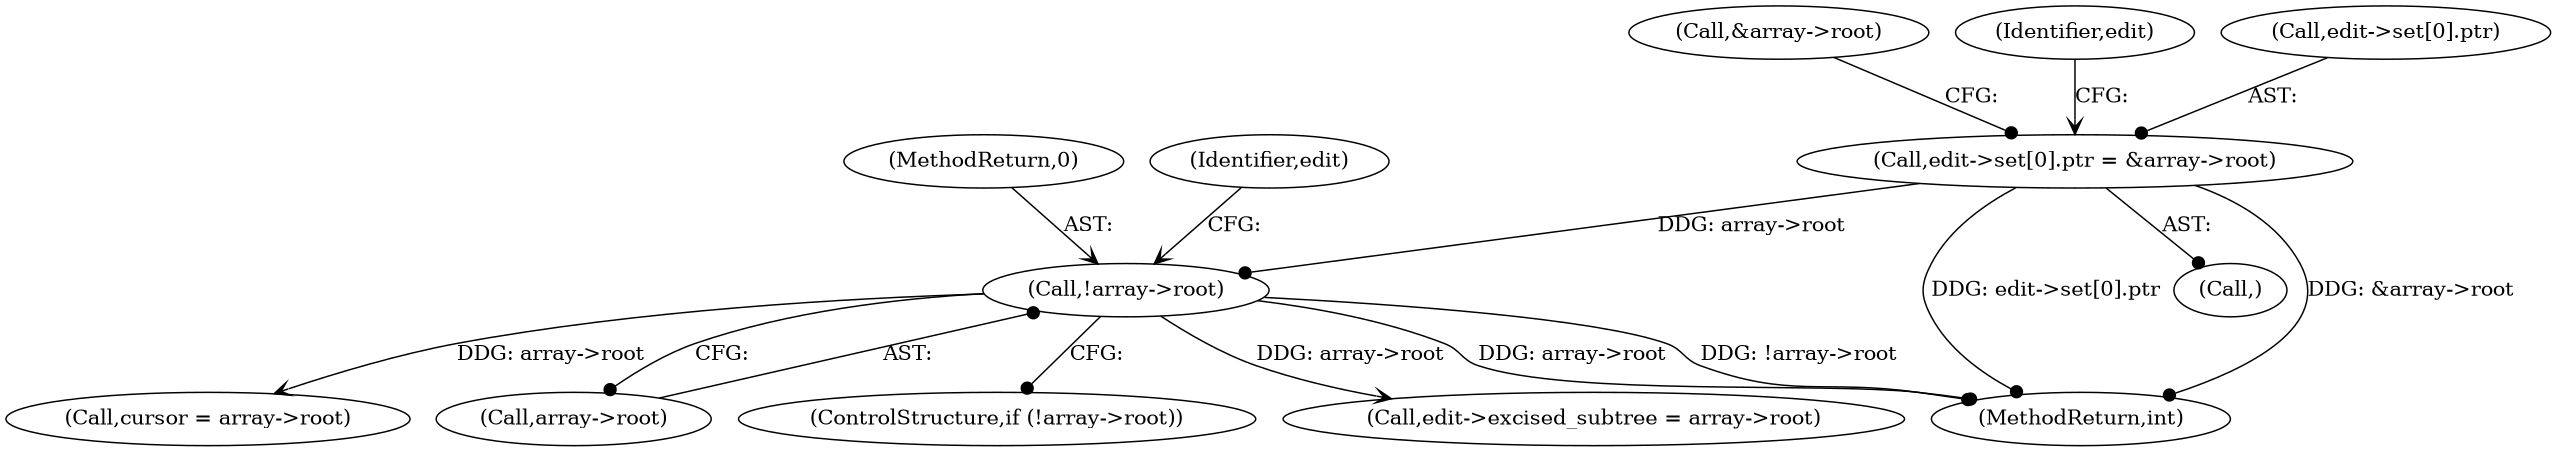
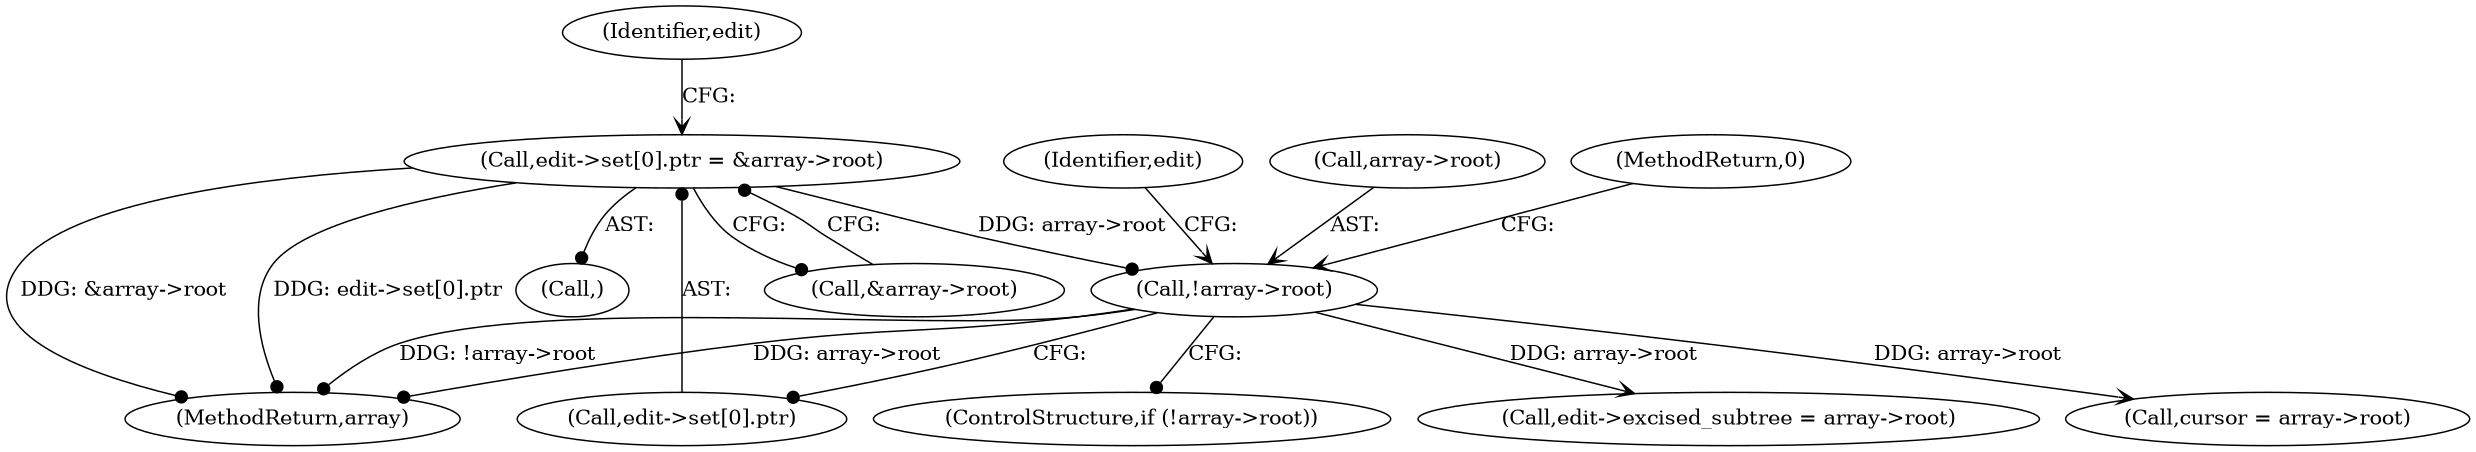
edge "(MethodReturn,0)" -> "(Call,!array->root)": label "AST: " -> "CFG: "
edge "(Call,edit->set[0].ptr = &array->root)" -> "(Call,&array->root)": added, label "CFG:"
edge "(Call,!array->root)" -> "(Call,array->root)": now "(Call,!array->root)" -> "(Call,edit->set[0].ptr)"
edge "(Call,array->root)" -> "(Call,!array->root)": arrowhead dot -> vee
node "(MethodReturn,int)": label "(MethodReturn,int)" -> "(MethodReturn,array)"
